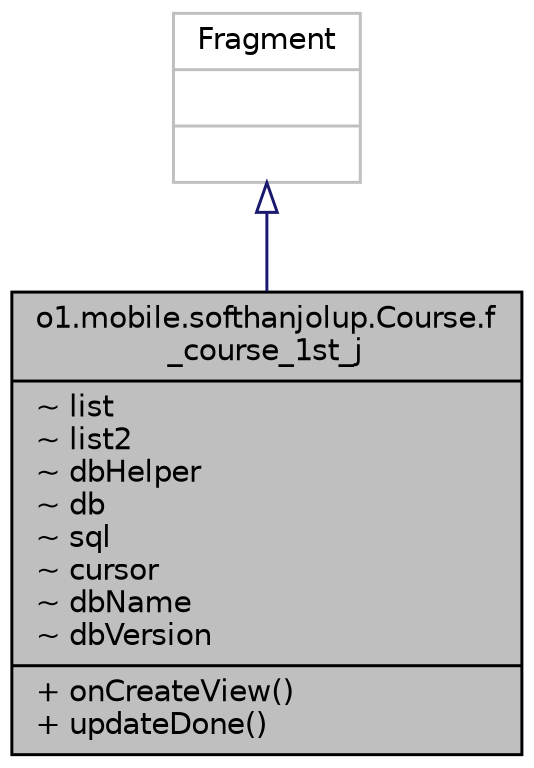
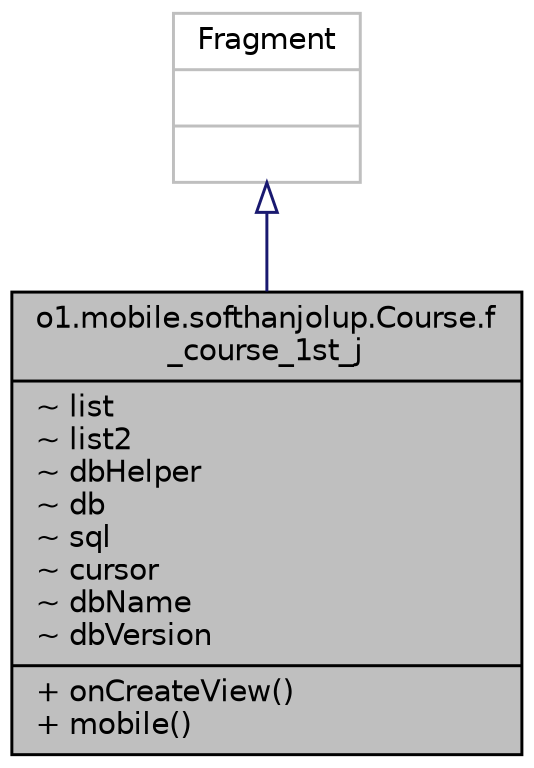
node "o1.mobile.softhanjolup.Course.f": text "+ updateDone()" -> "+ mobile()"
